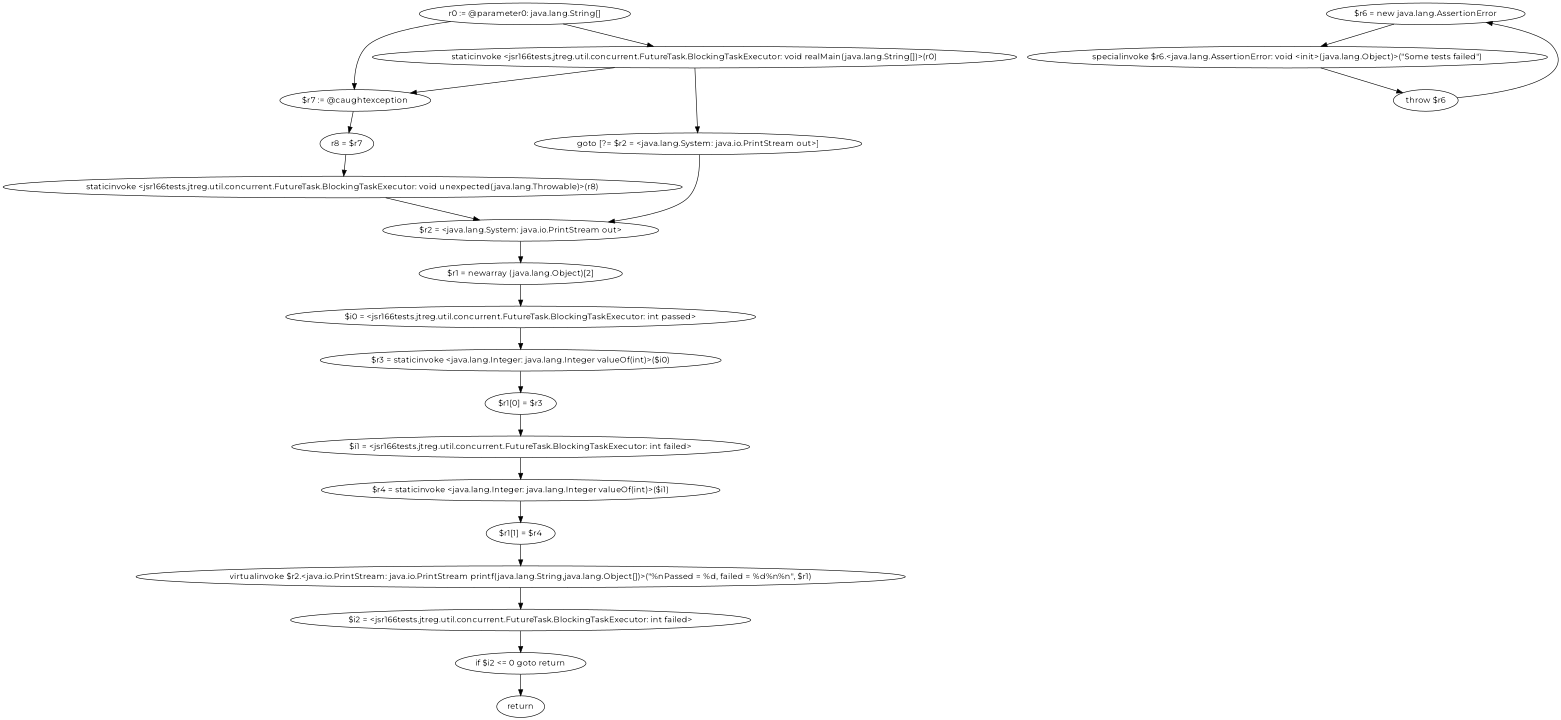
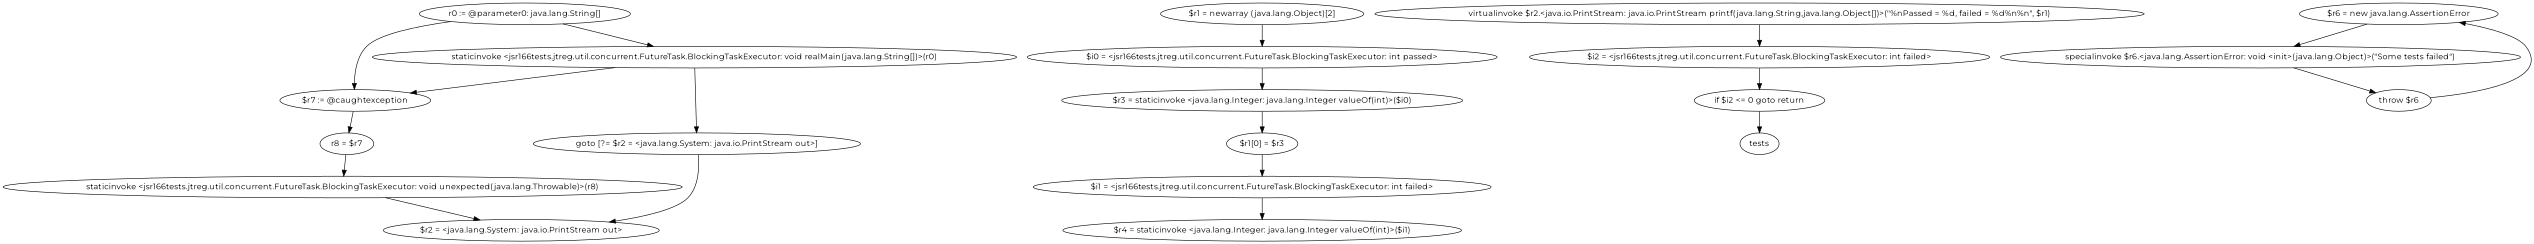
edge "$r2 = <java.lang.System: java.io.PrintStream out>" -> "$r1 = newarray (java.lang.Object)[2]": removed
node "$r1[1] = $r4": removed
node "return": label "return" -> "tests"
